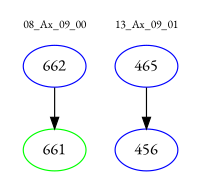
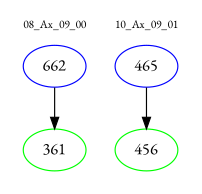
cluster "13_Ax_09_01": label "13_Ax_09_01" -> "10_Ax_09_01"
node "661": label "661" -> "361"
node "456": color blue -> green
